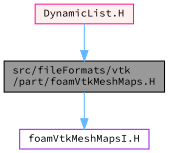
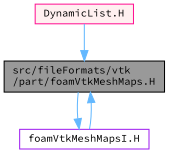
edge "foamVtkMeshMapsI.H" -> "src/fileFormats/vtk /part/foamVtkMeshMaps.H": added
